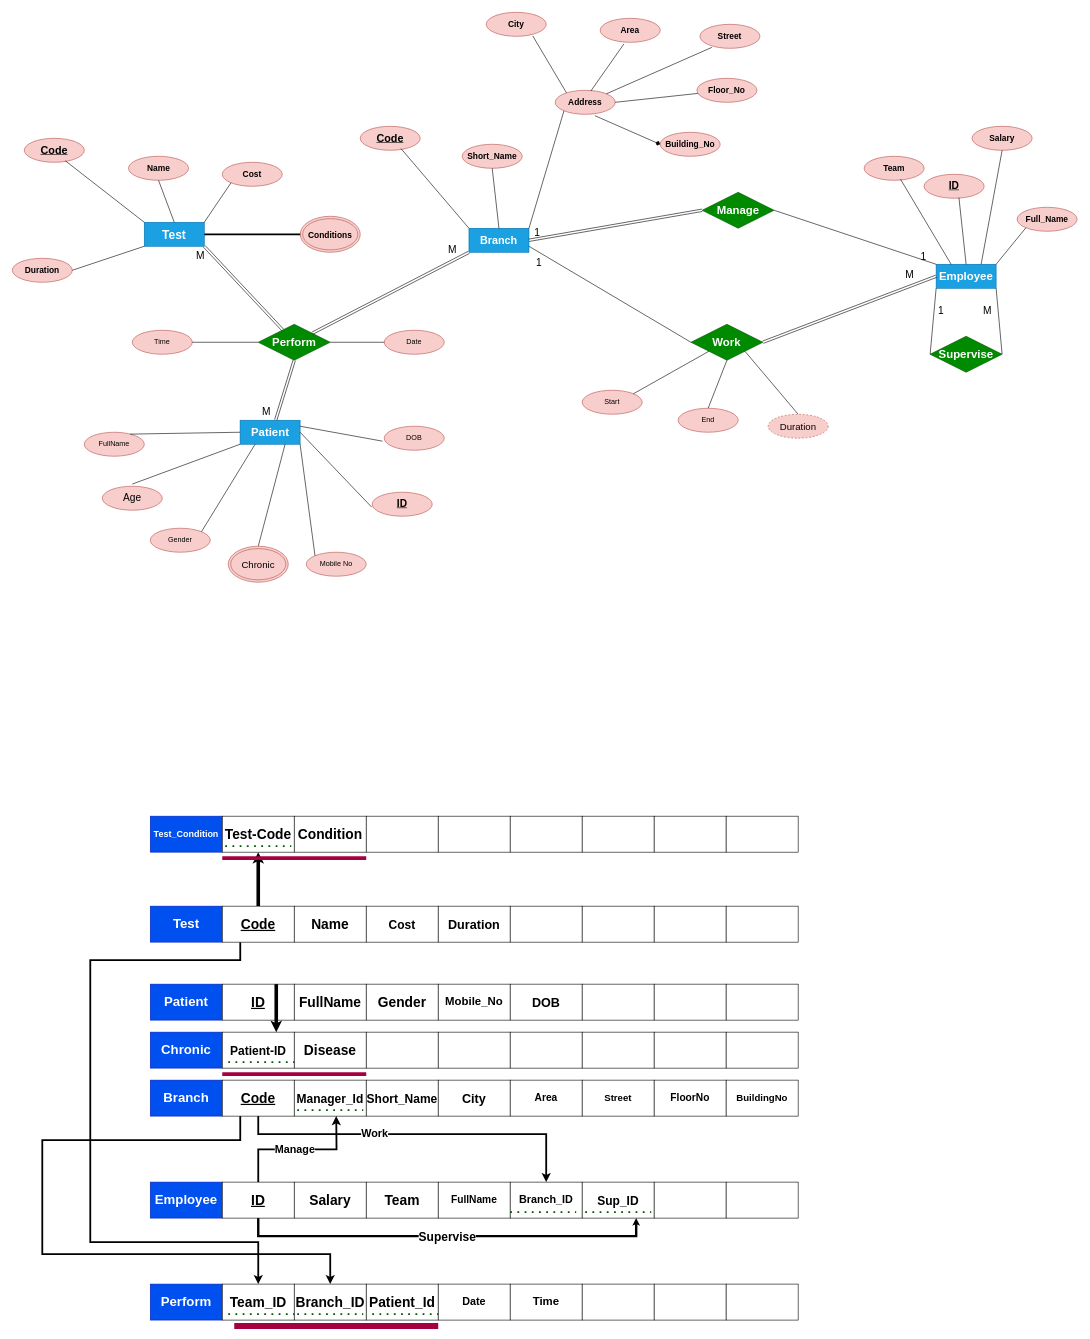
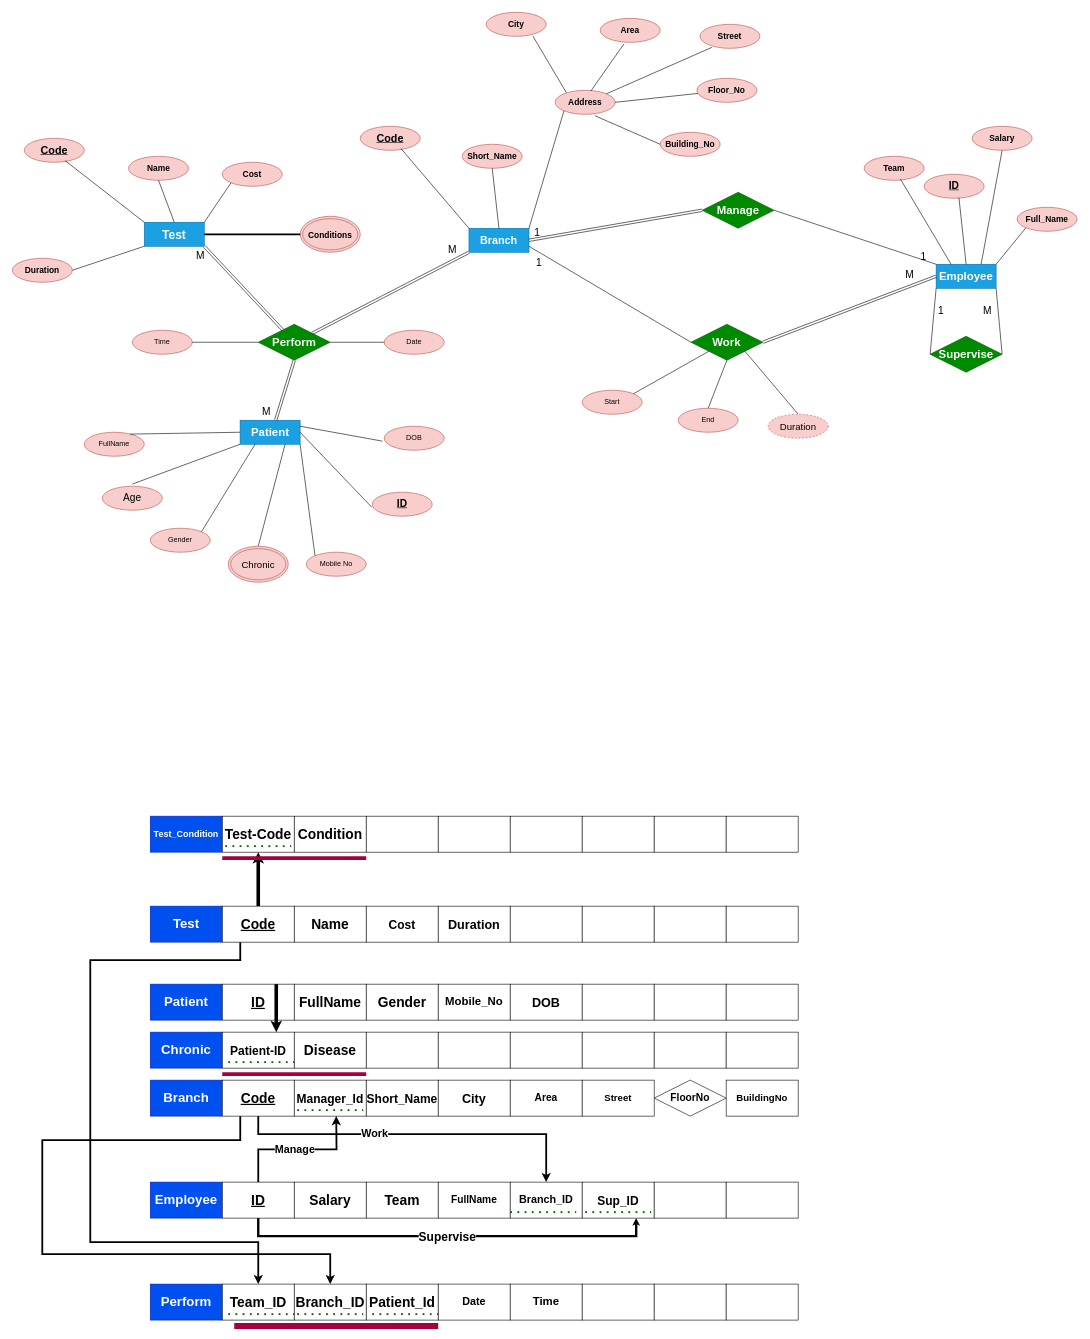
edge "Address" -> "Building_No": arrowhead diamond -> none
node "FloorNo": shape rectangle -> diamond
